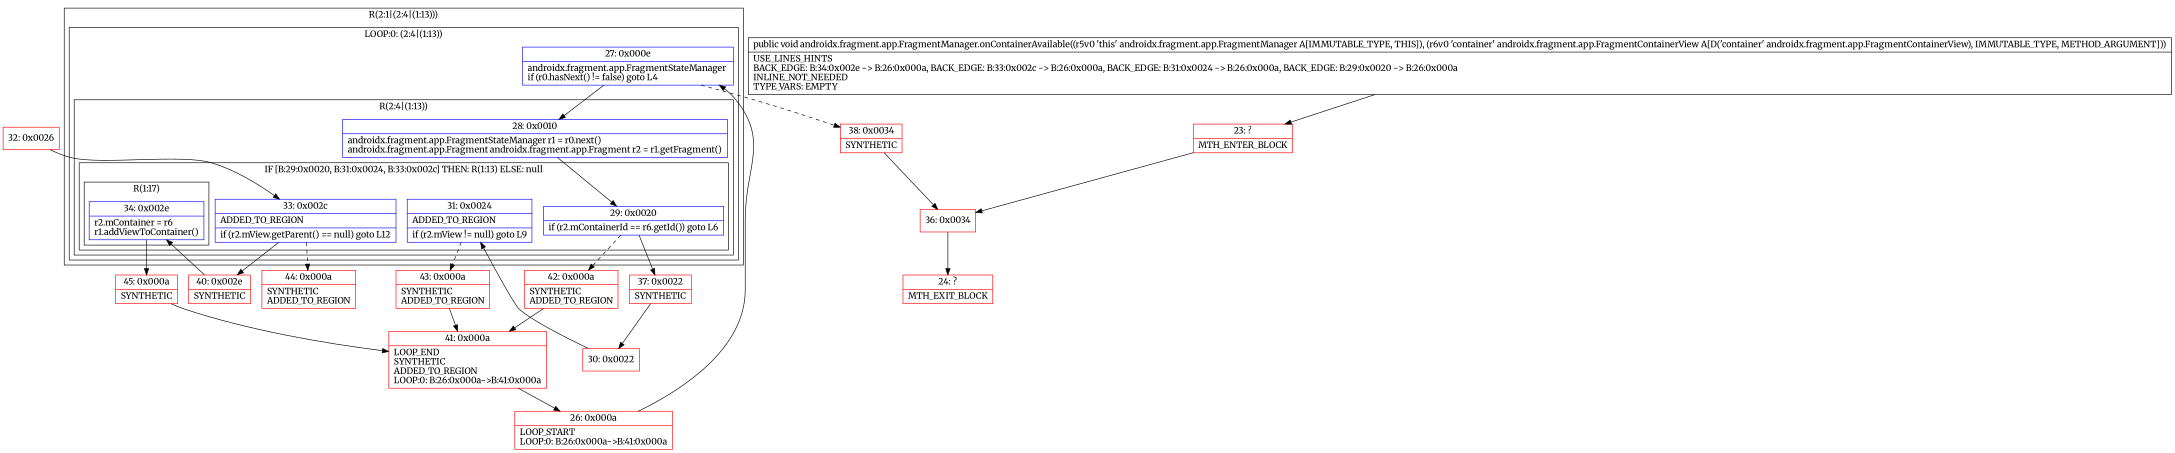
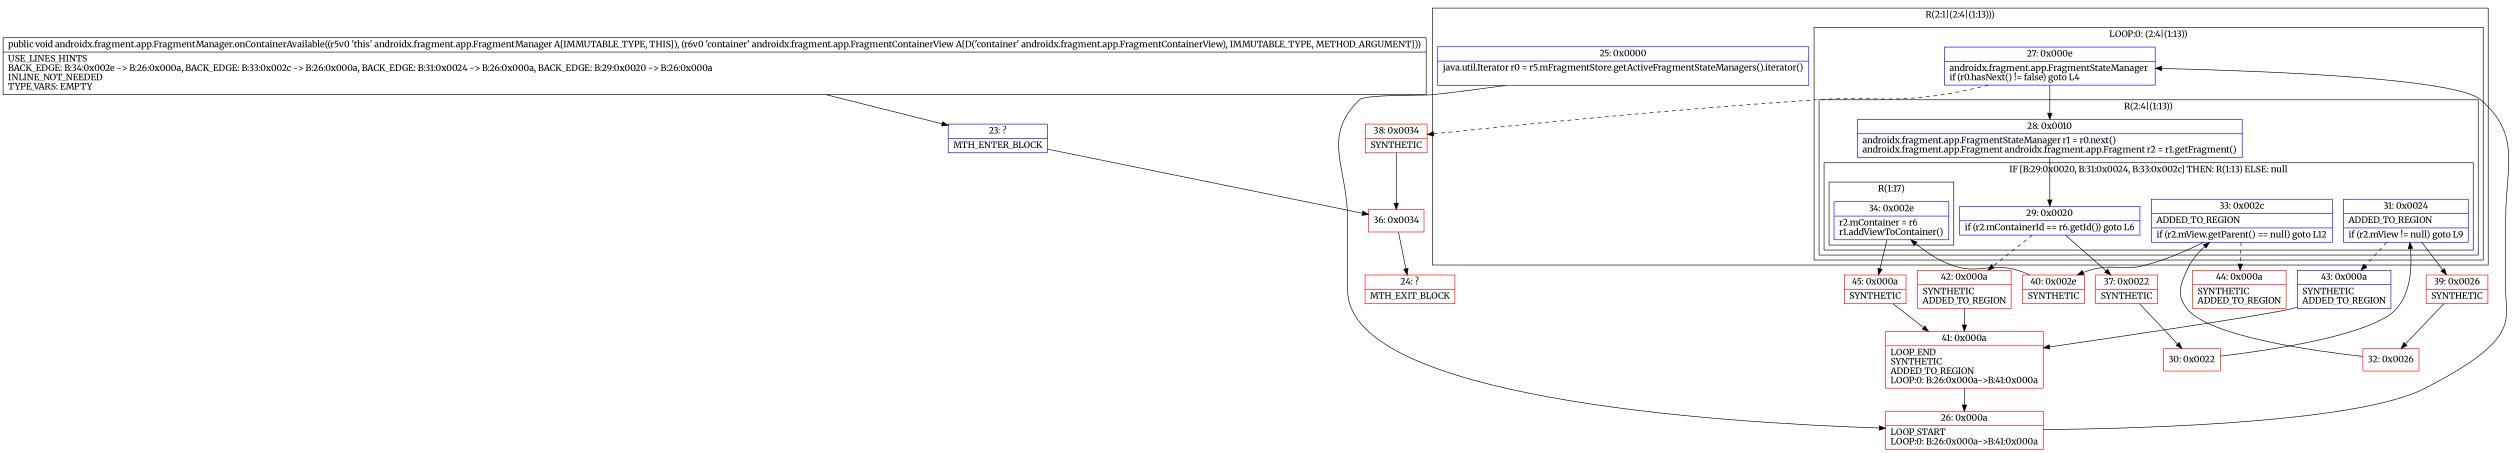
node "25: 0x0000": added
node "23: ?": color red -> blue
node "43: 0x000a": color red -> blue
node "39: 0x0026": added
